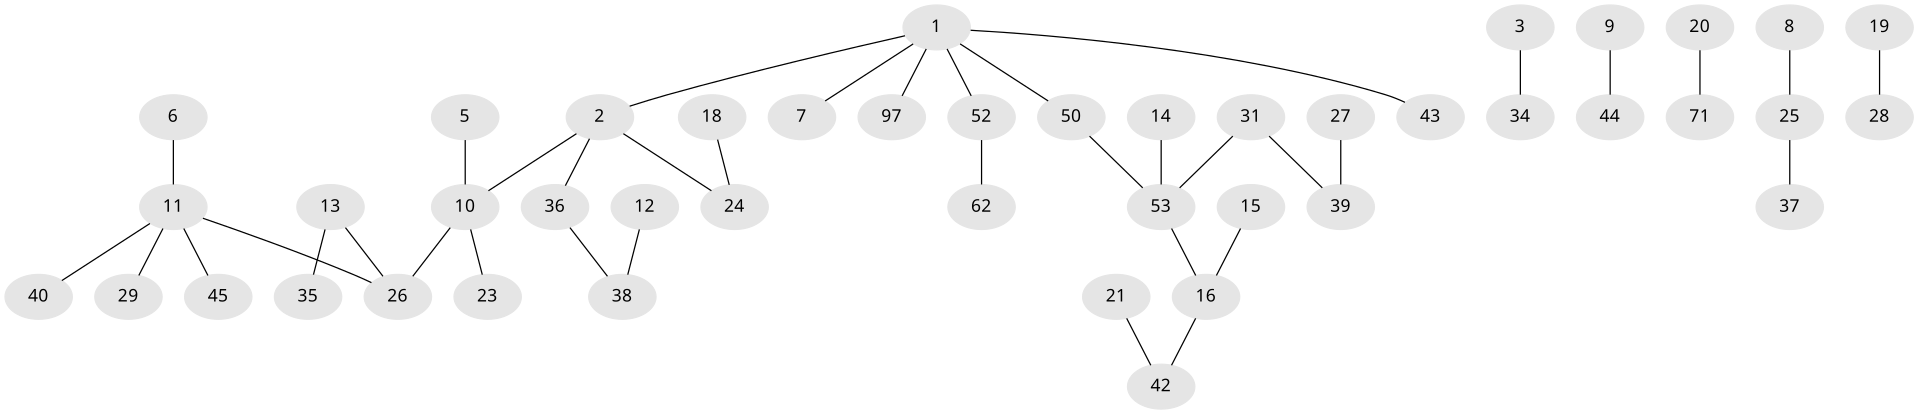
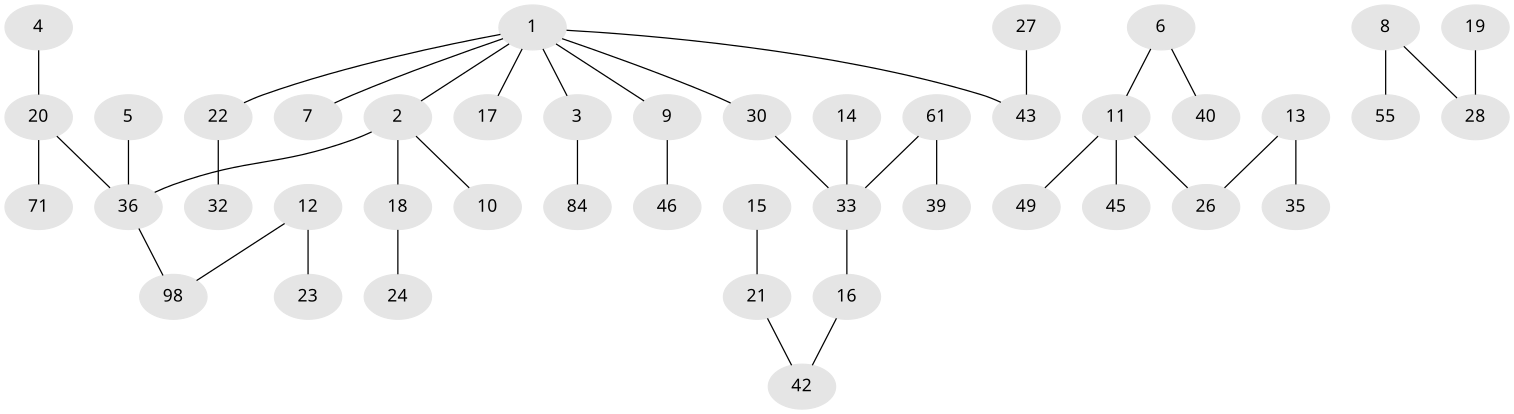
node "4": added
edge "1" -- "3": added
edge "1" -- "9": added
edge "8" -- "28": added
node "97": label "97" -> "17"
node "52": label "52" -> "22"
node "50": label "50" -> "30"
node "31": label "31" -> "61"
node "34": label "34" -> "84"
node "44": label "44" -> "46"
node "25": label "25" -> "55"
edge "20" -- "36": added
edge "5" -- "10": now "5" -- "36"
edge "2" -- "24": now "2" -- "18"
edge "27" -- "39": now "27" -- "43"
node "62": label "62" -> "32"
node "53": label "53" -> "33"
node "37": removed
edge "11" -- "40": now "6" -- "40"
edge "10" -- "26": removed
edge "10" -- "23": now "12" -- "23"
edge "15" -- "16": now "15" -- "21"
node "29": label "29" -> "49"
node "38": label "38" -> "98"
